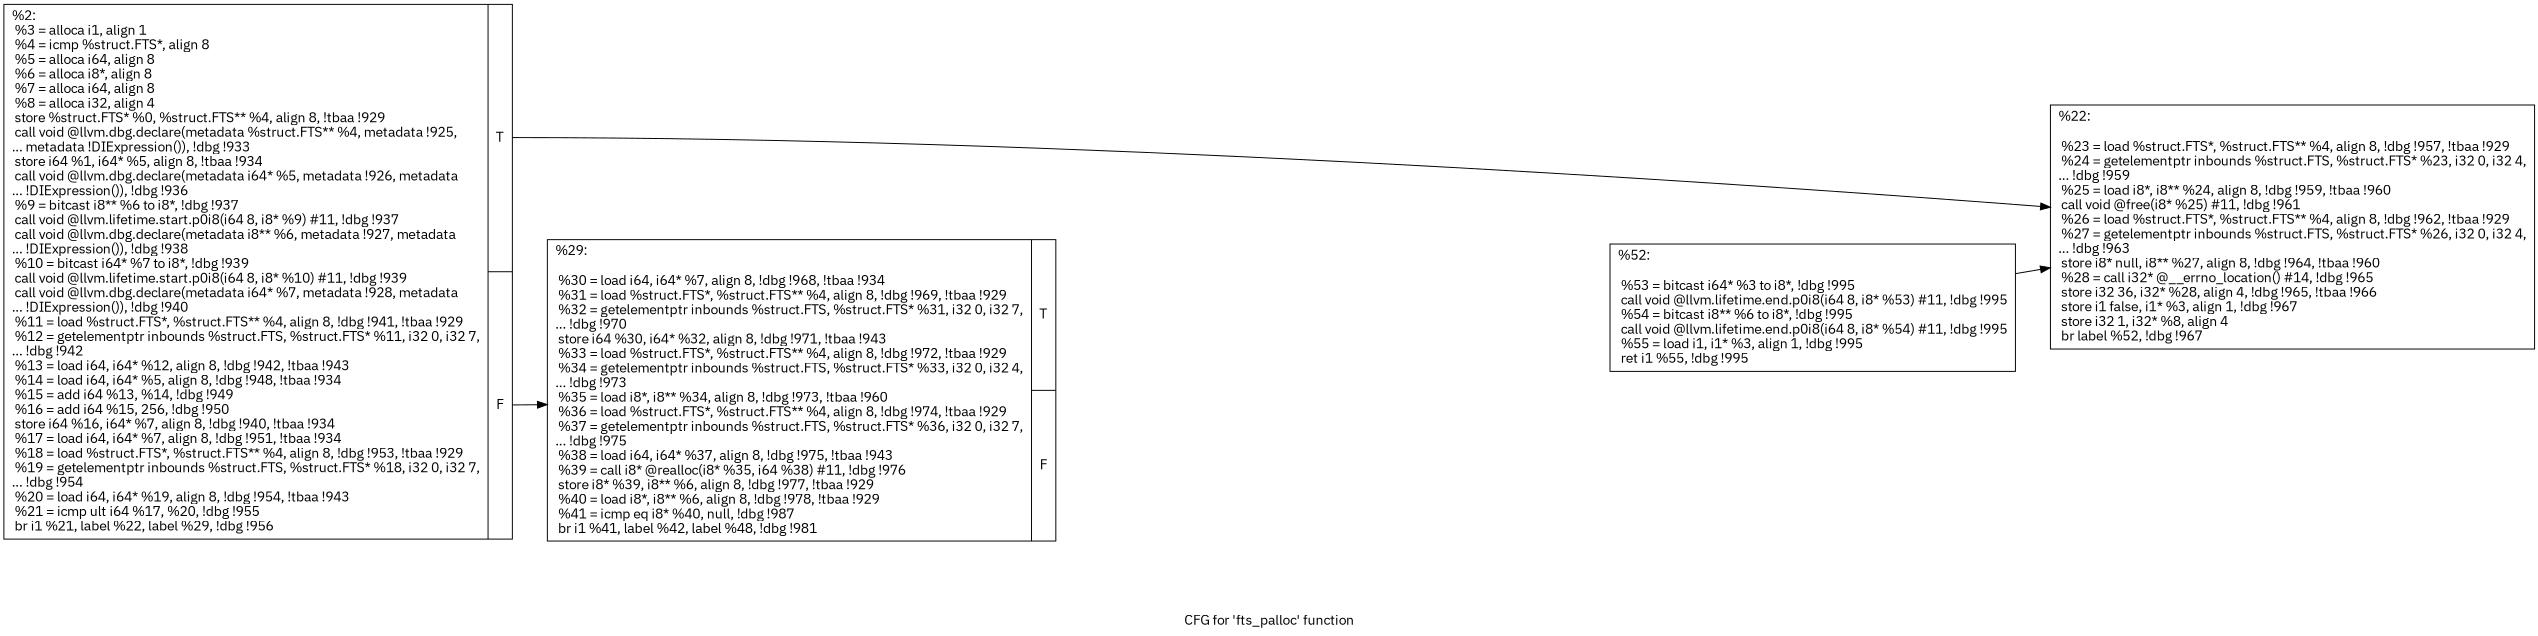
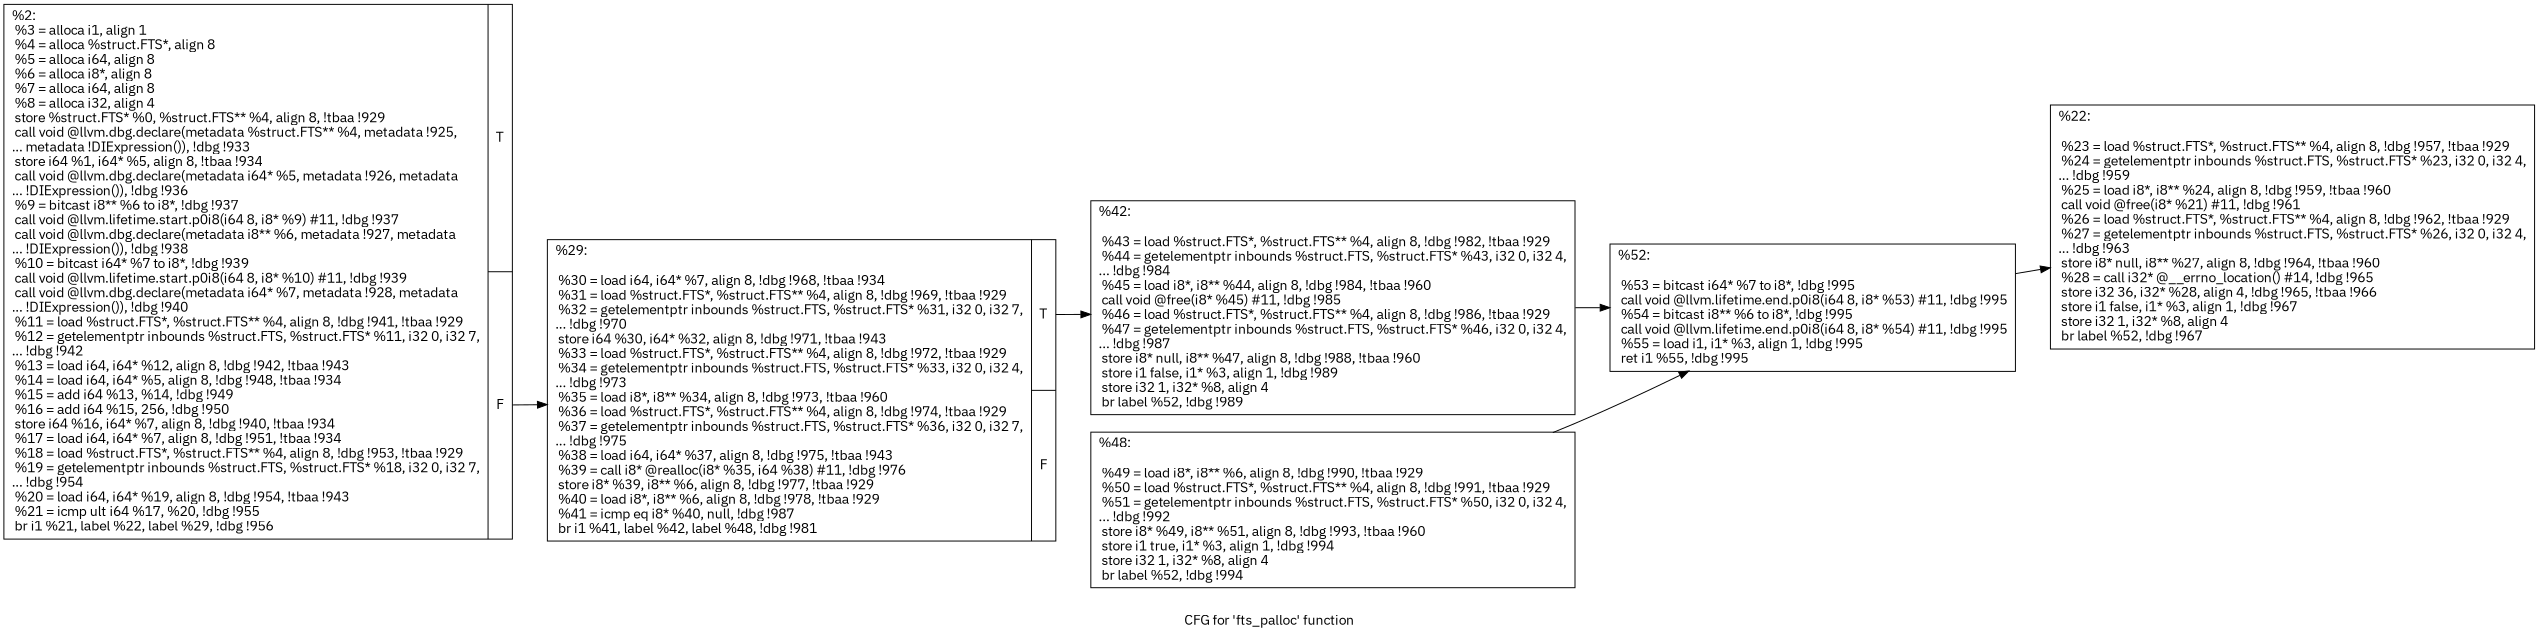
node "%2:": text "%4 = icmp %struct.FTS*, align 8" -> "%4 = alloca %struct.FTS*, align 8"
edge "%2:" -> "%22:": removed
node "%22:": text "call void @free(i8* %25) #11, !dbg !961" -> "call void @free(i8* %21) #11, !dbg !961"
node "%52:": text "%53 = bitcast i64* %3 to i8*, !dbg !995" -> "%53 = bitcast i64* %7 to i8*, !dbg !995"
node "%42:": added
node "%48:": added
